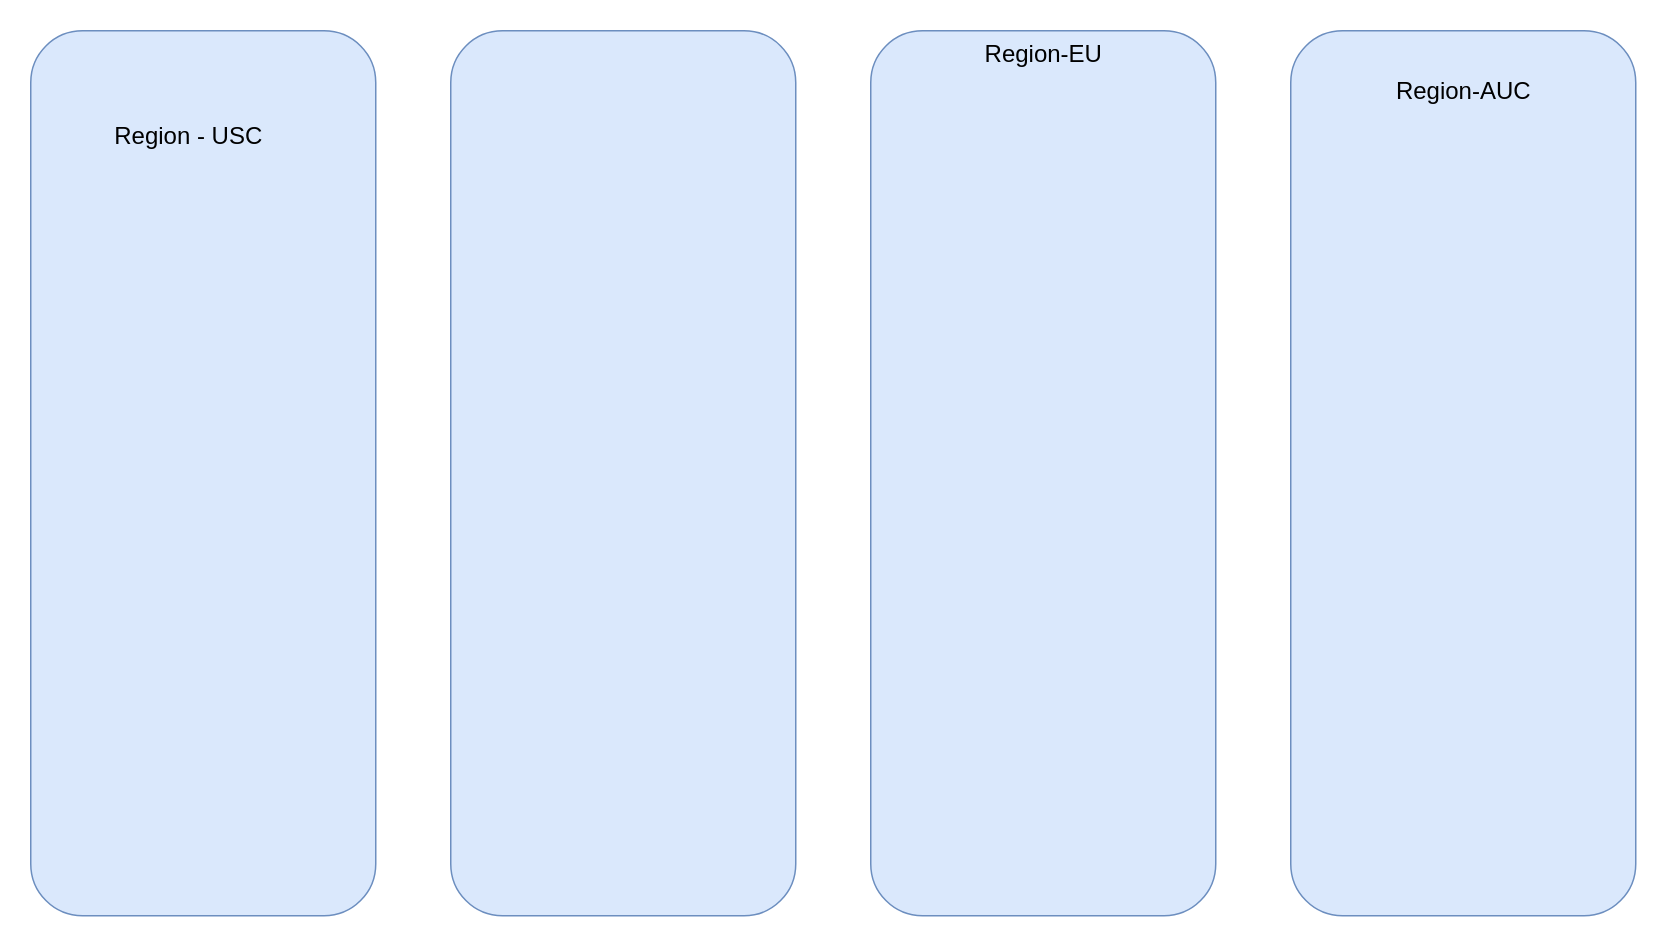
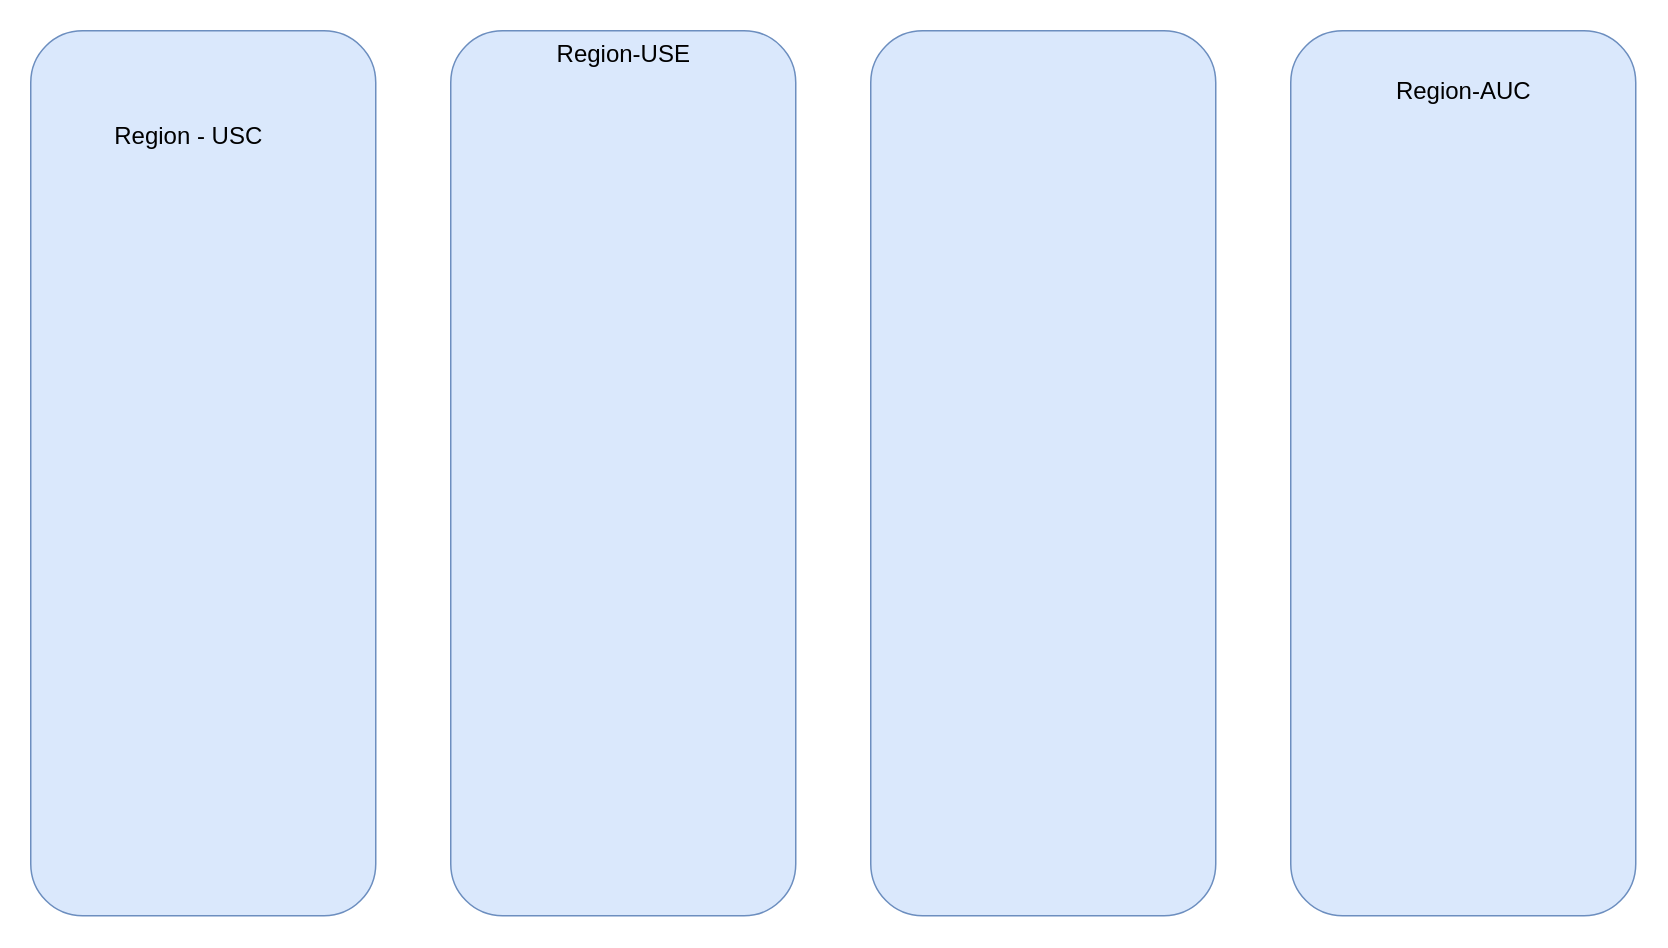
node "Region-USE": added
node "Region-EU": removed
